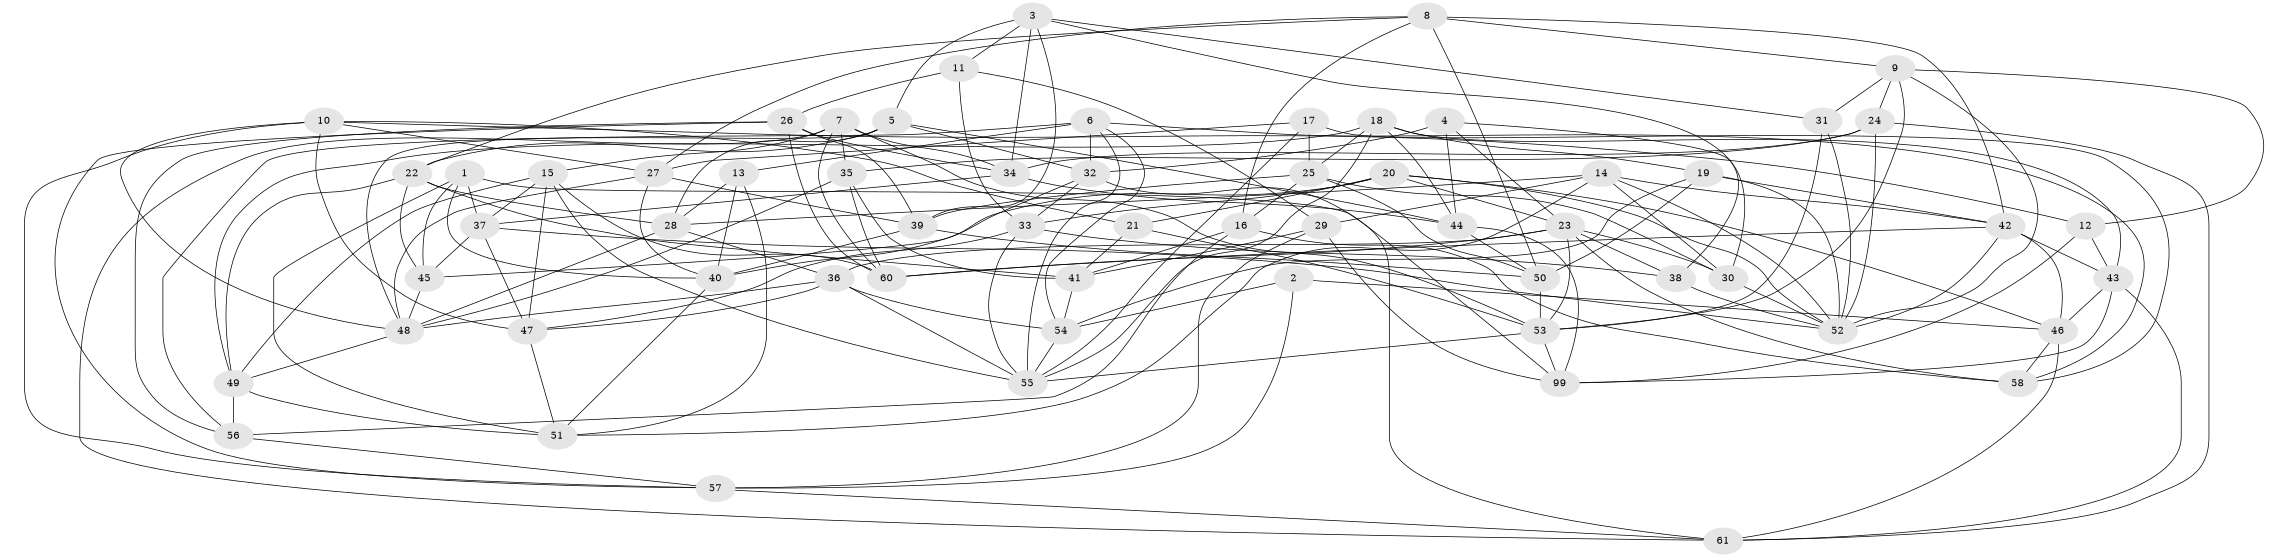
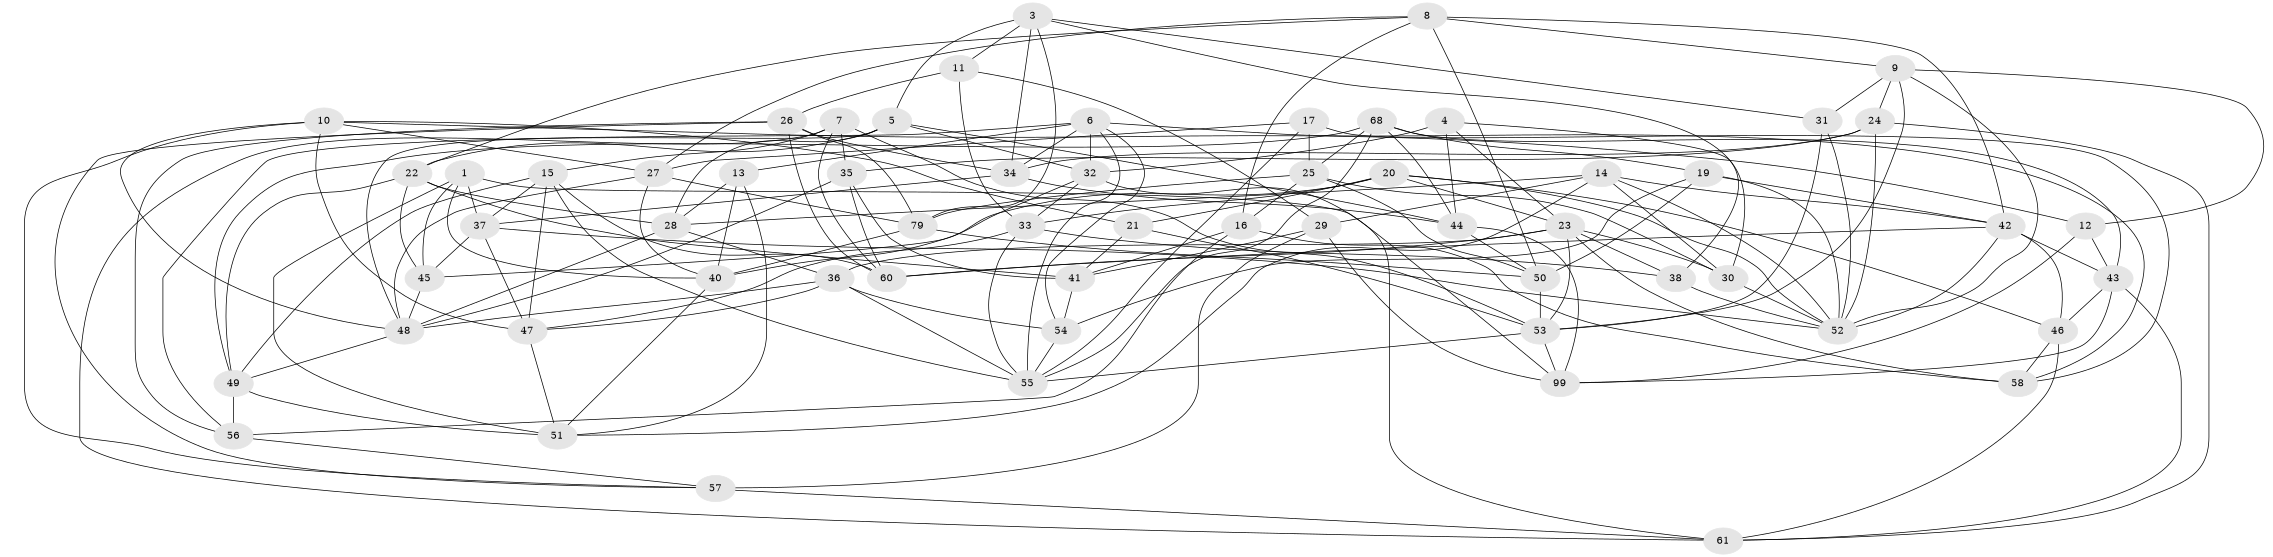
node "18": label "18" -> "68"
edge "7" -- "34": now "6" -- "34"
node "39": label "39" -> "79"
node "2": removed
